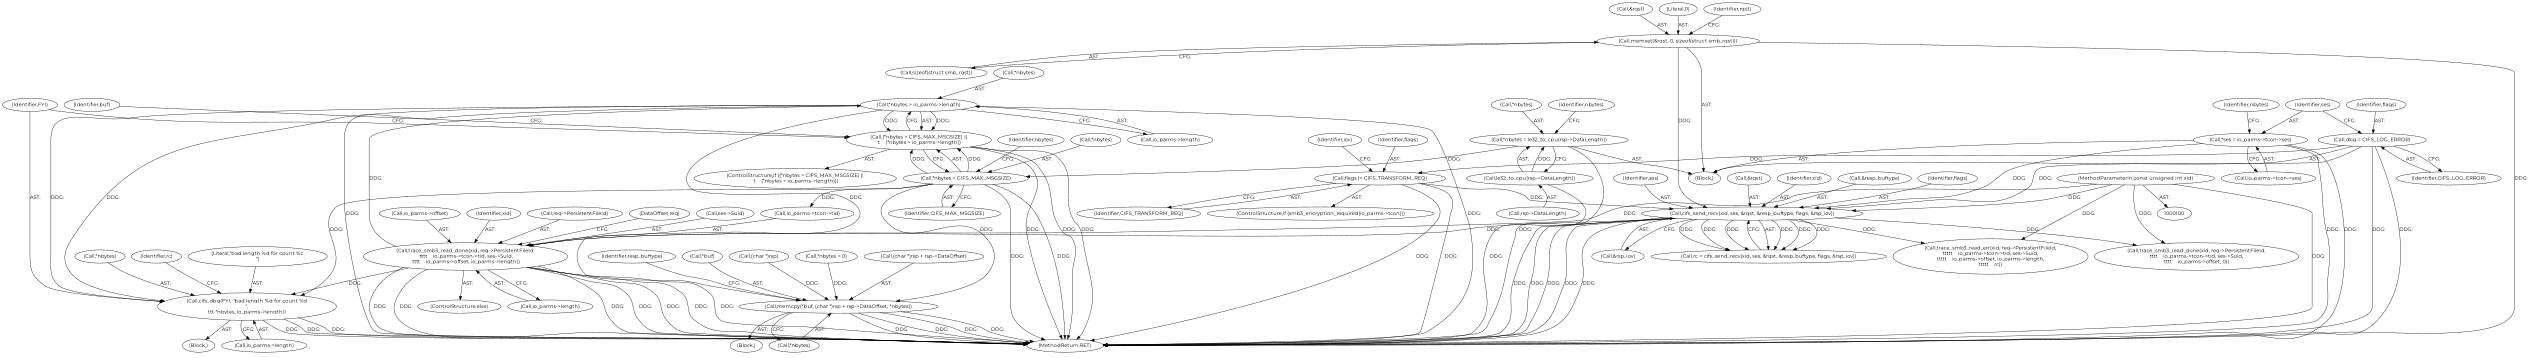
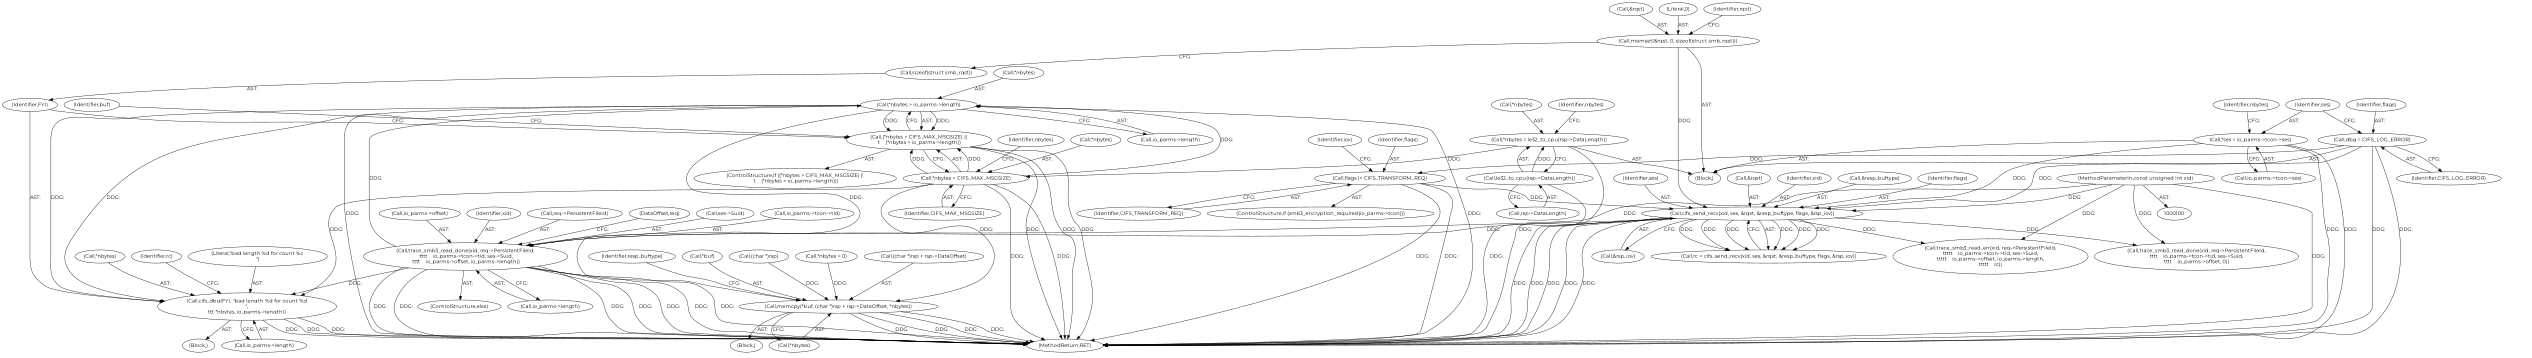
edge "(Call,sizeof(struct smb_rqst))" -> "(Call,memset(&rqst, 0, sizeof(struct smb_rqst)))": now "(Call,sizeof(struct smb_rqst))" -> "(Identifier,FYI)"
edge "(Call,*nbytes > CIFS_MAX_MSGSIZE)" -> "(Call,io_parms->tcon->tid)": now "(Call,*nbytes > CIFS_MAX_MSGSIZE)" -> "(Call,*nbytes > io_parms->length)"
edge "(Call,le32_to_cpu(rsp->DataLength))" -> "(Call,rsp->DataLength)": added, label "CFG:"
edge "(Call,memset(&rqst, 0, sizeof(struct smb_rqst)))" -> "(MethodReturn,RET)": removed, label "DDG:"
